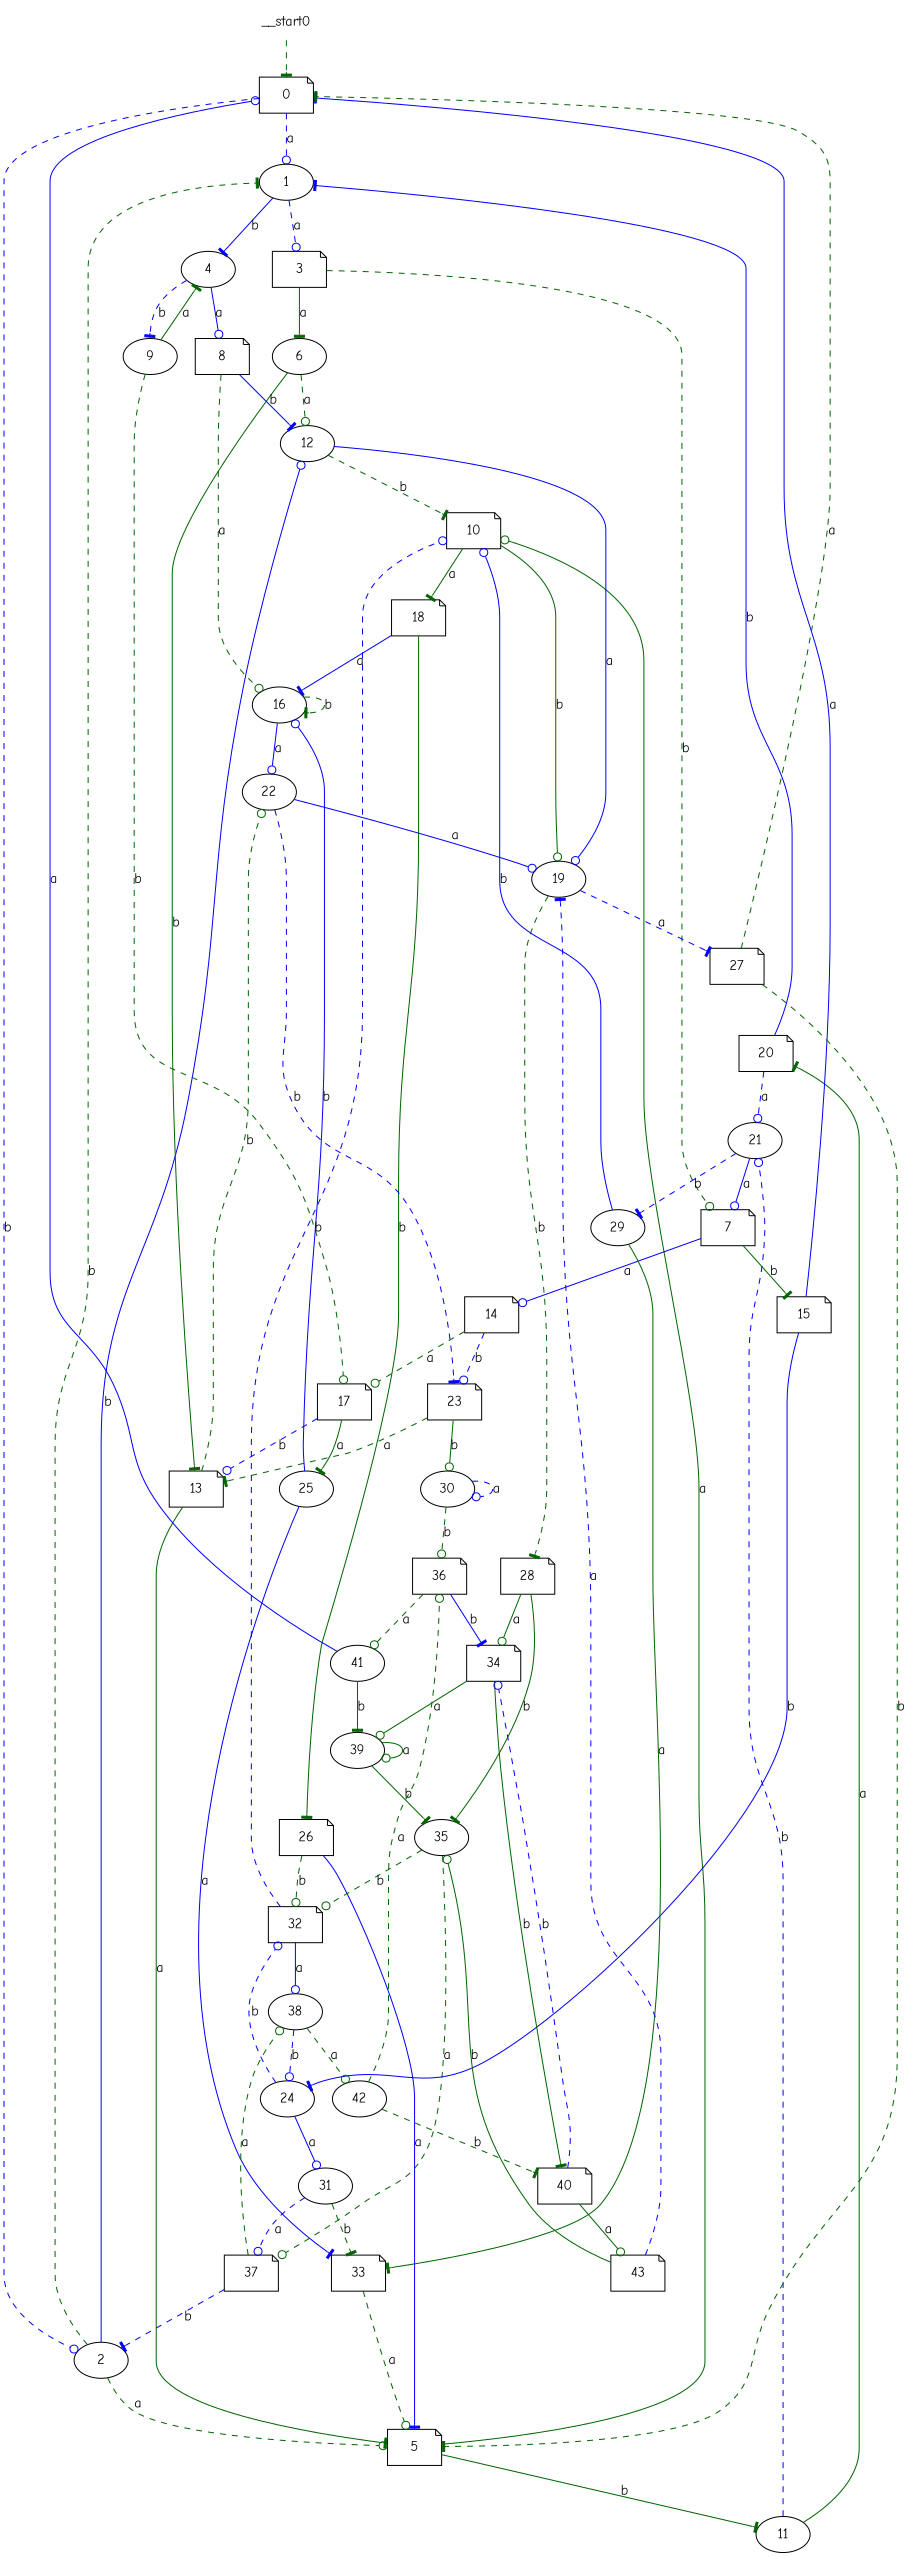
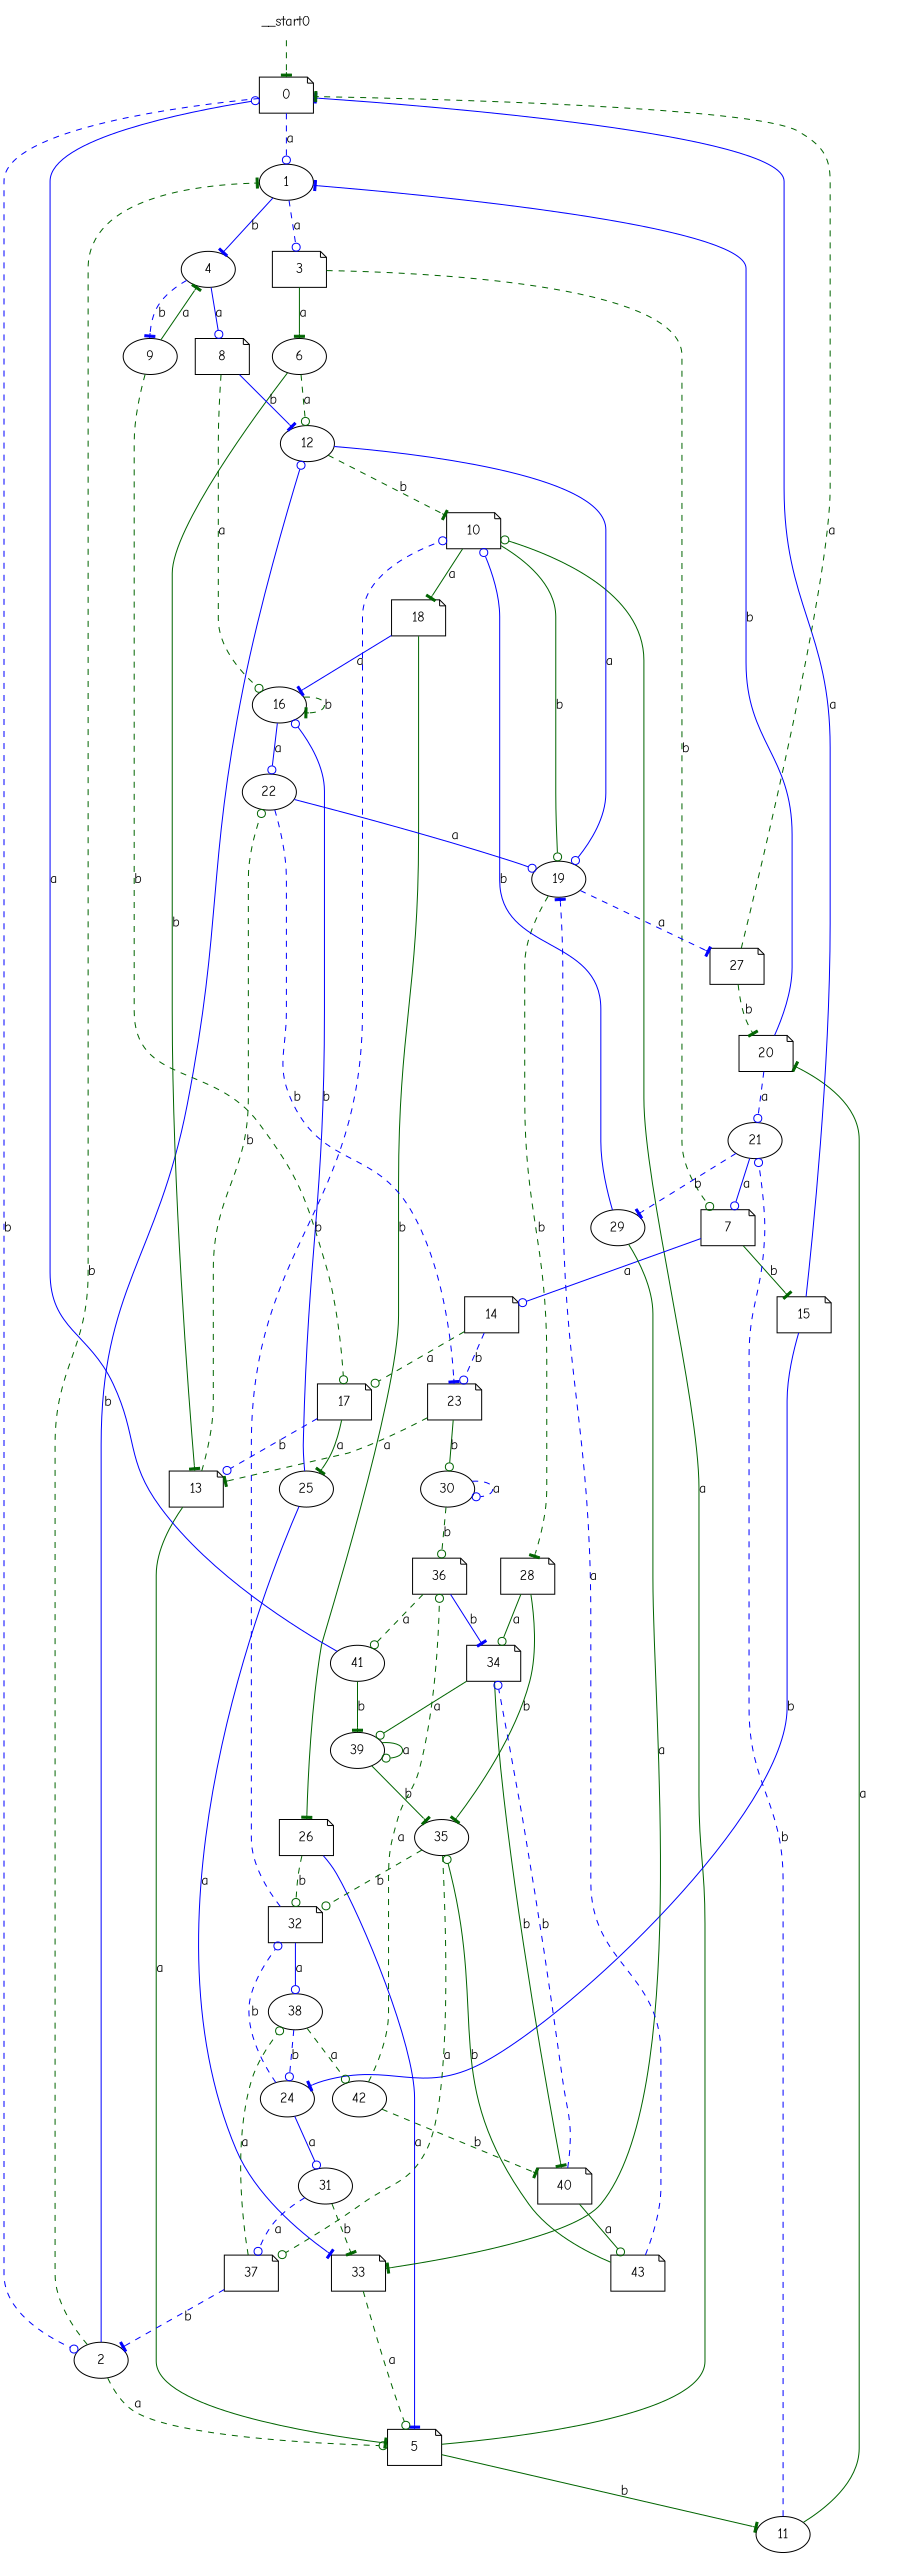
edge "27" -> "5": now "27" -> "20"
